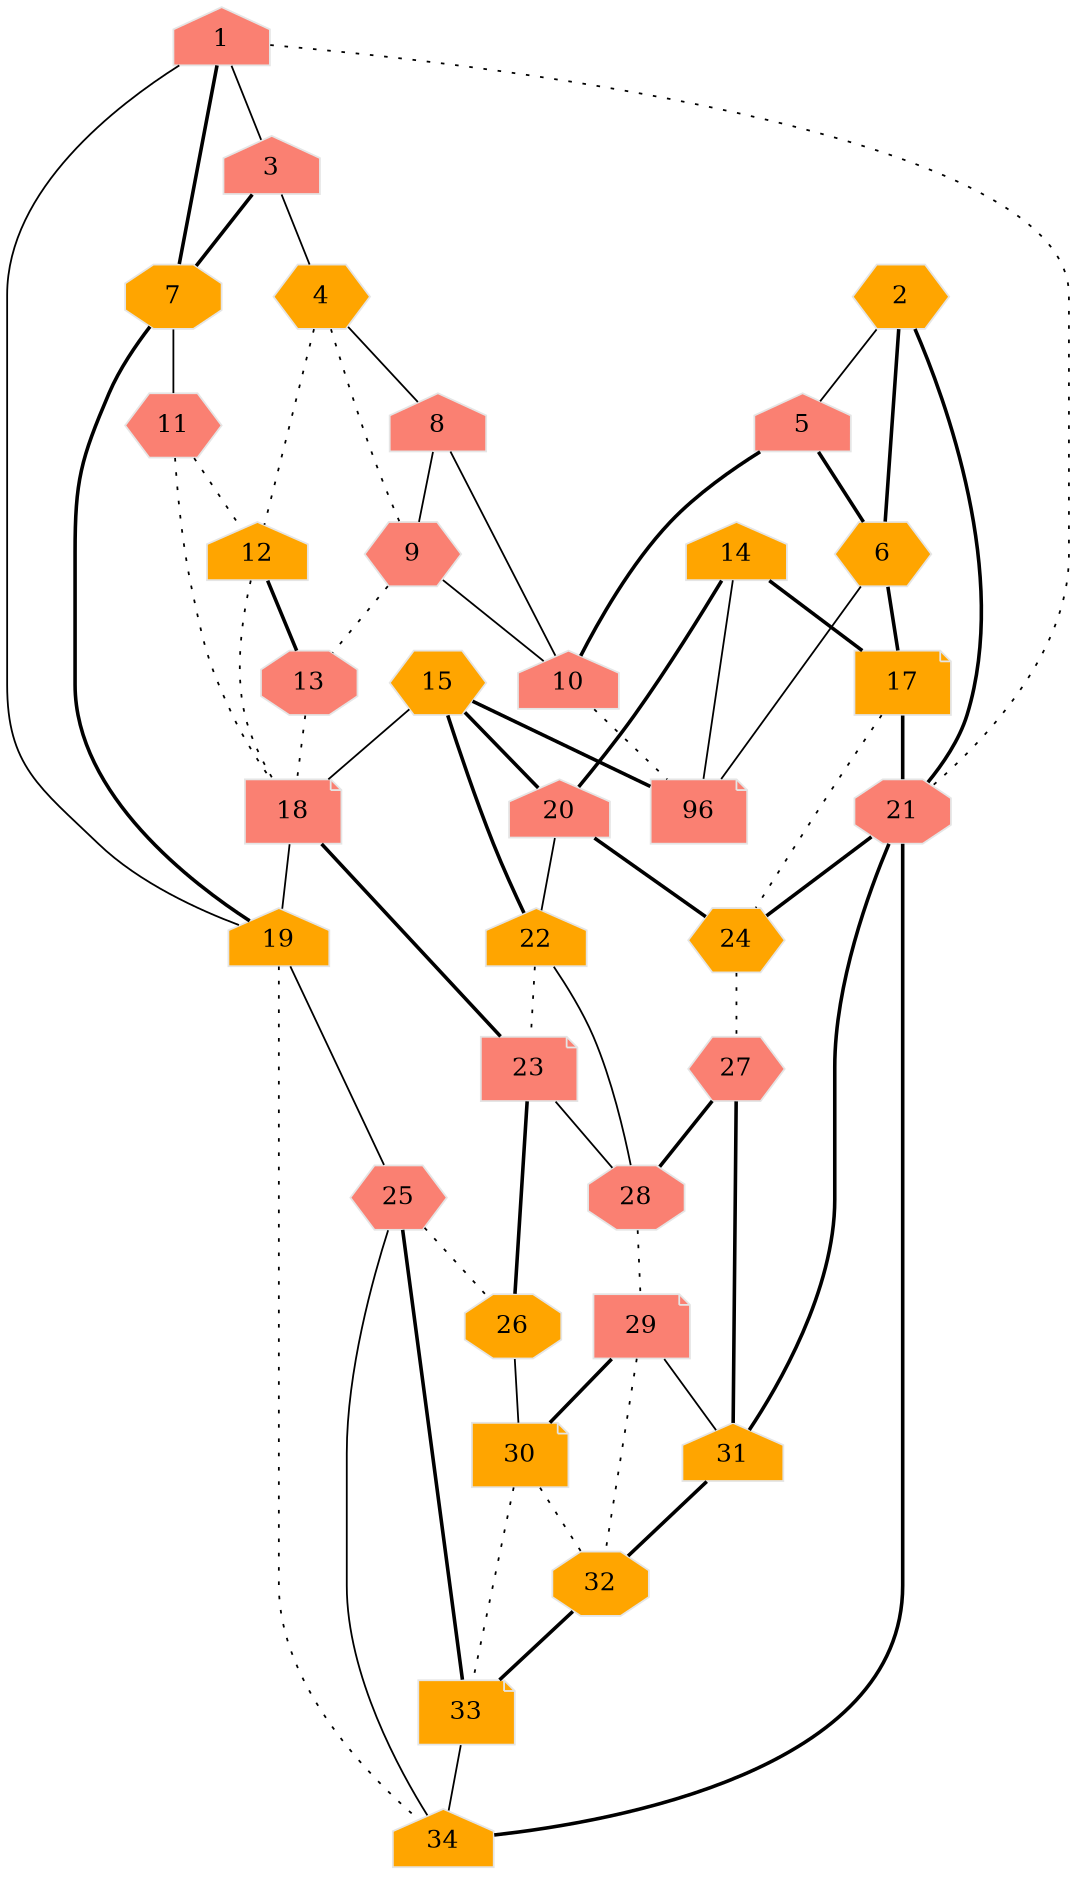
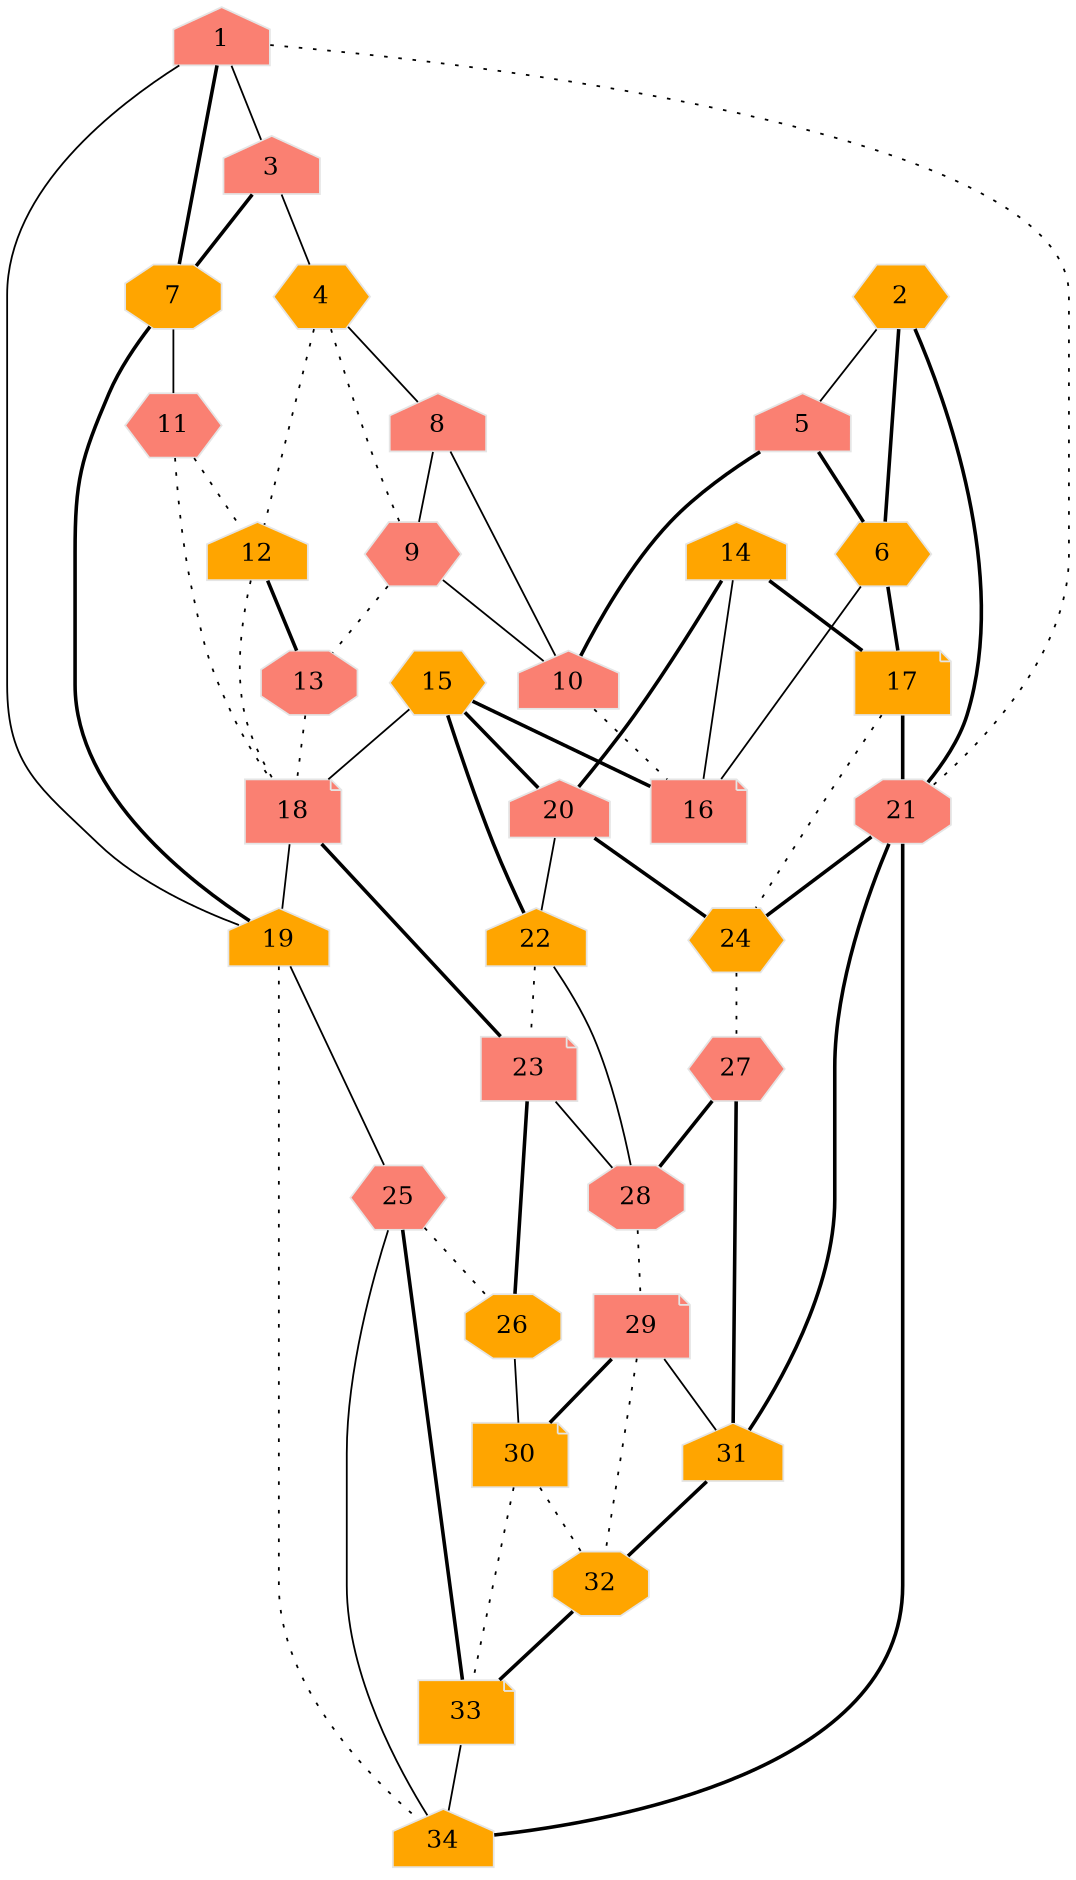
node "96": label "96" -> "16"
